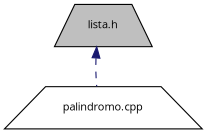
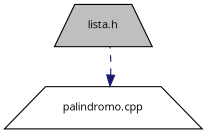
edge "palindromo.cpp" -> "lista.h": reversed
